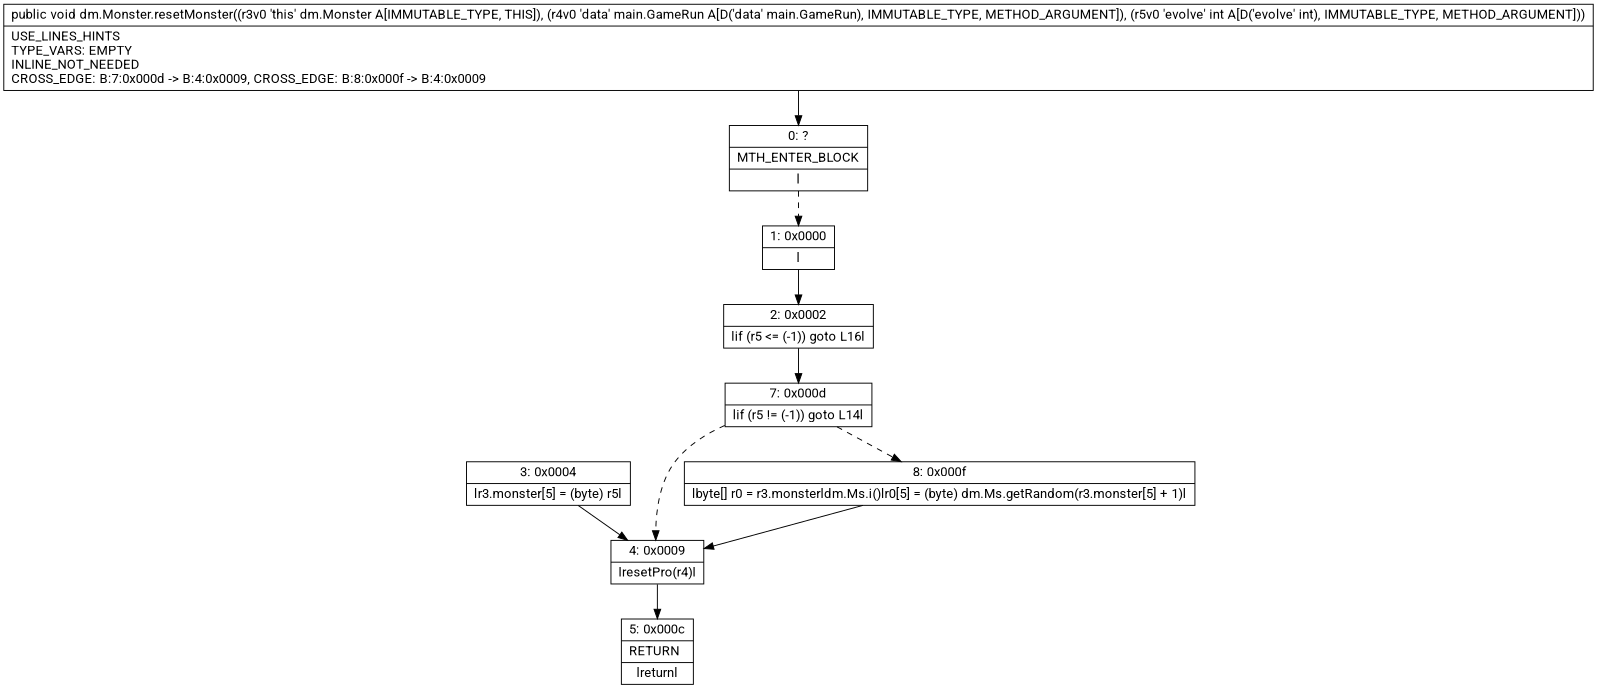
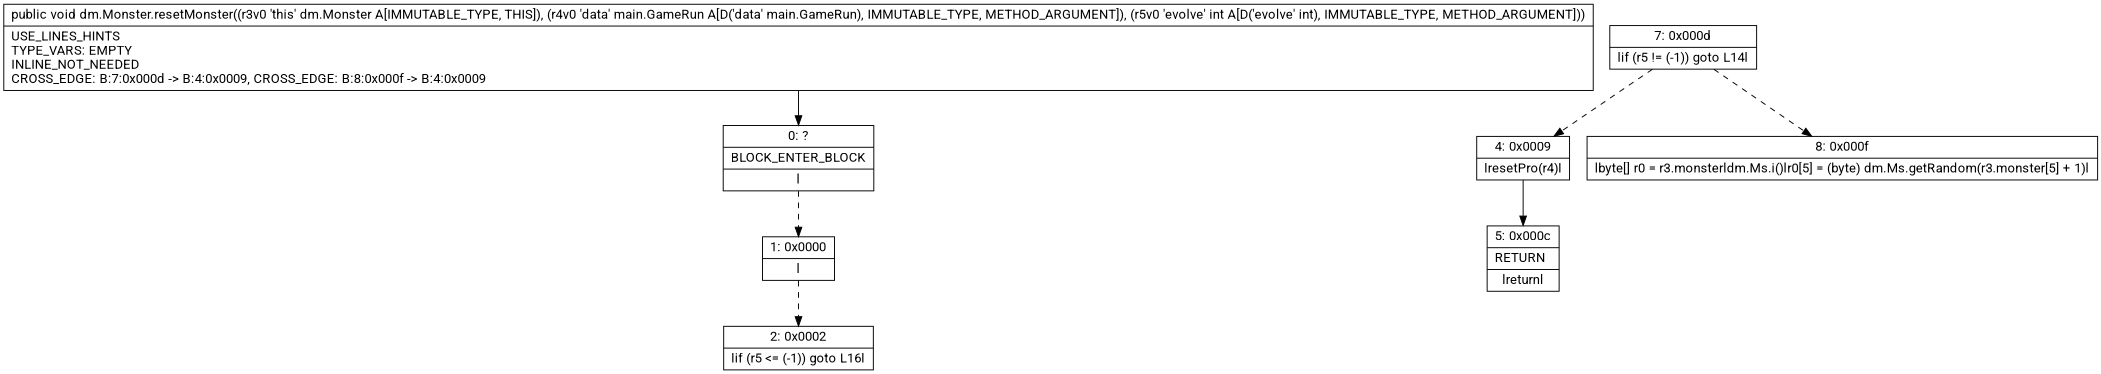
node "0: ?": text "MTH_ENTER_BLOCK" -> "BLOCK_ENTER_BLOCK"
edge "1: 0x0000" -> "2: 0x0002": style solid -> dashed
edge "2: 0x0002" -> "7: 0x000d": removed
node "3: 0x0004": removed
edge "8: 0x000f" -> "4: 0x0009": removed
